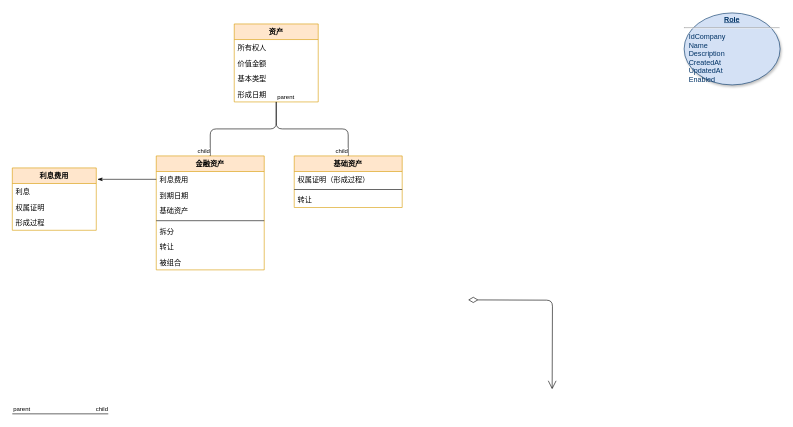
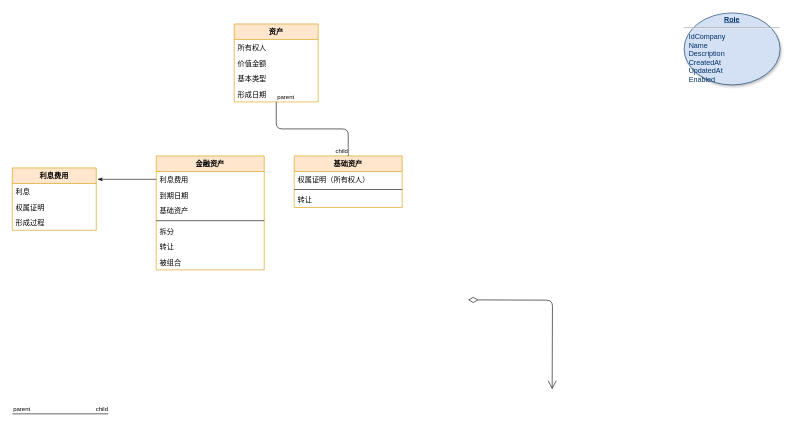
edge "资产" -- "金融资产": removed, labels "parent", "child"
node "权属证明（形成过程）": label "权属证明（形成过程）" -> "权属证明（所有权人）"
